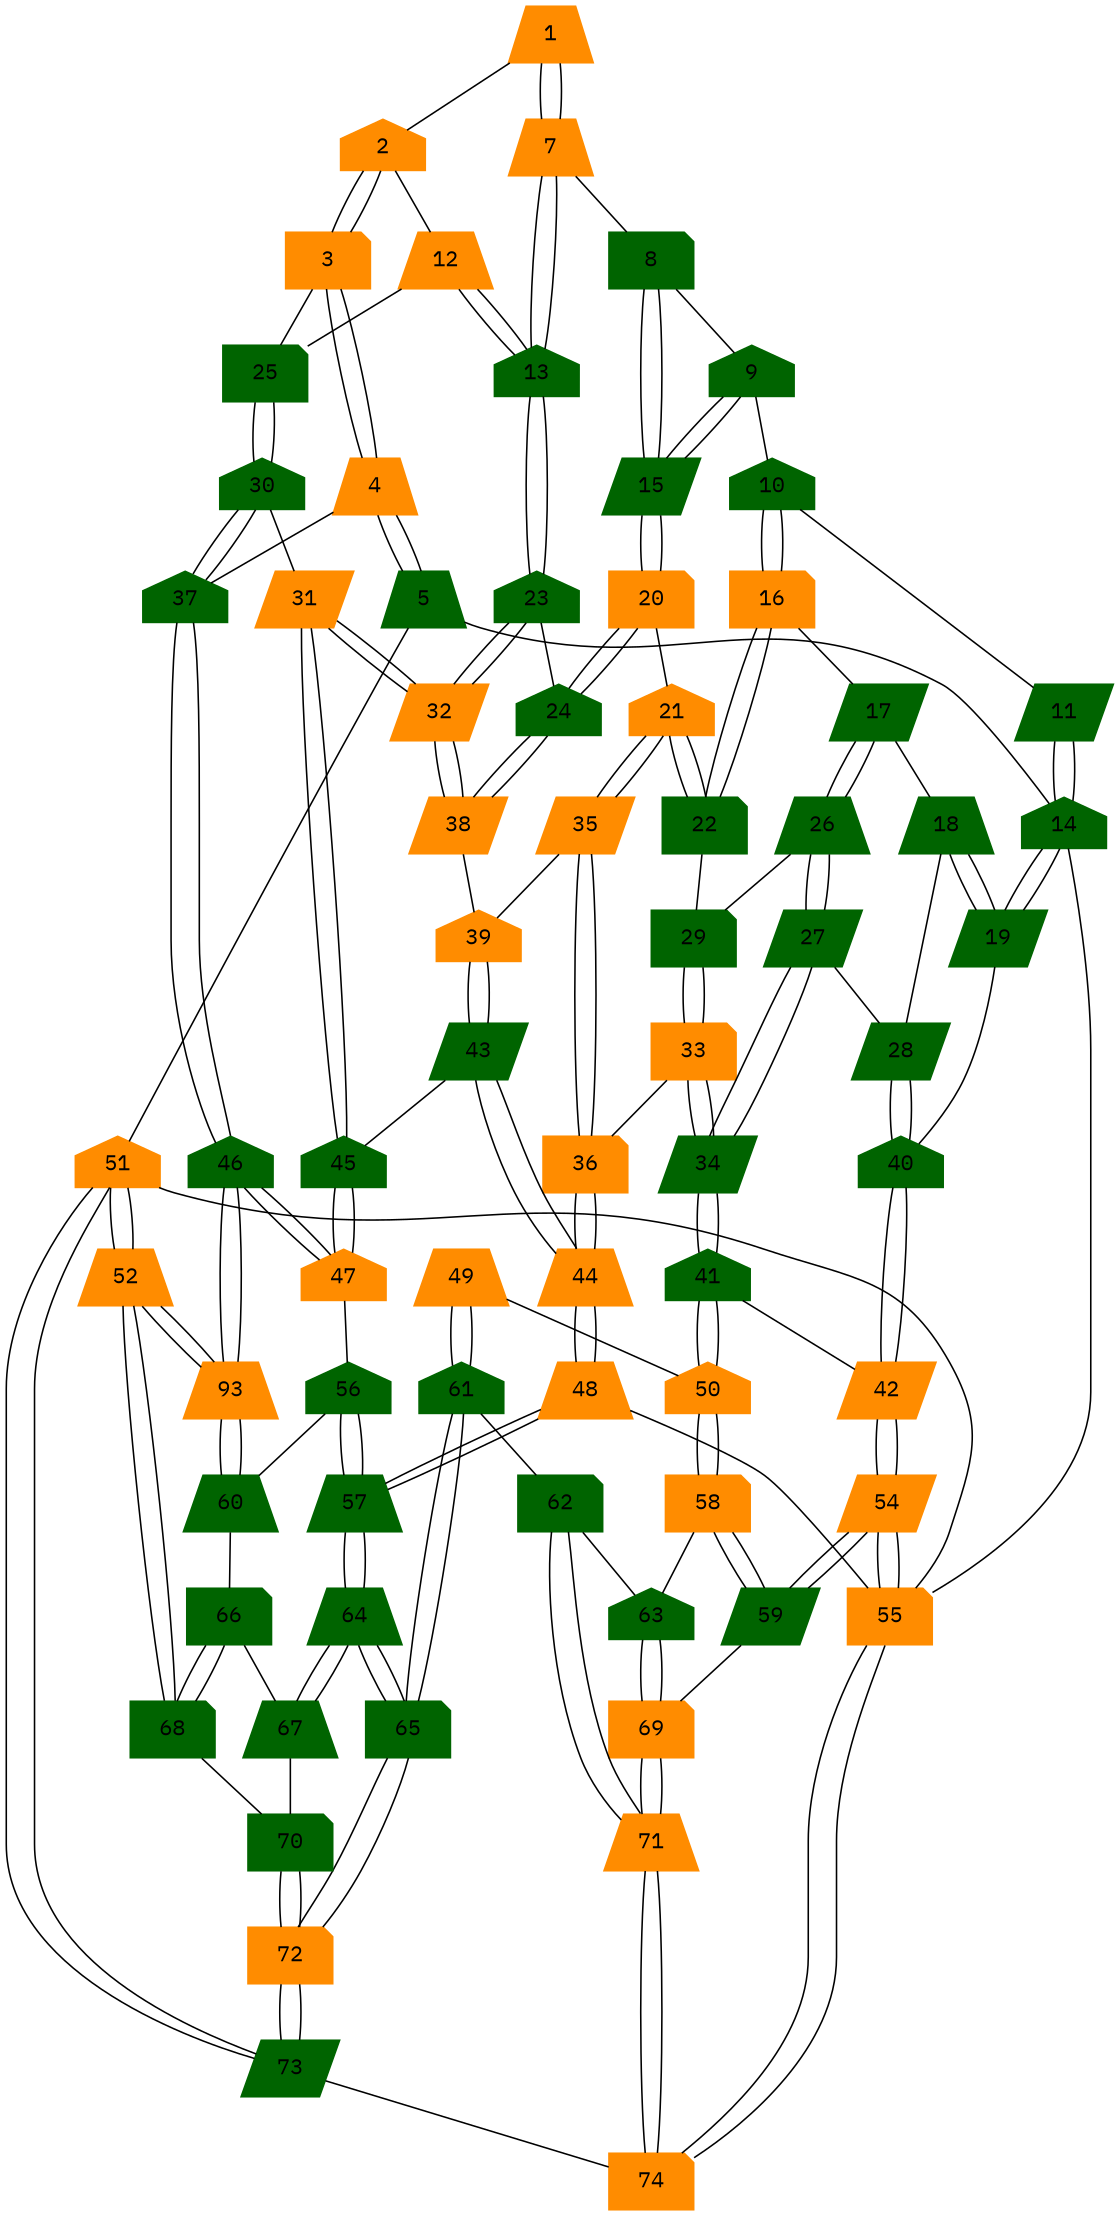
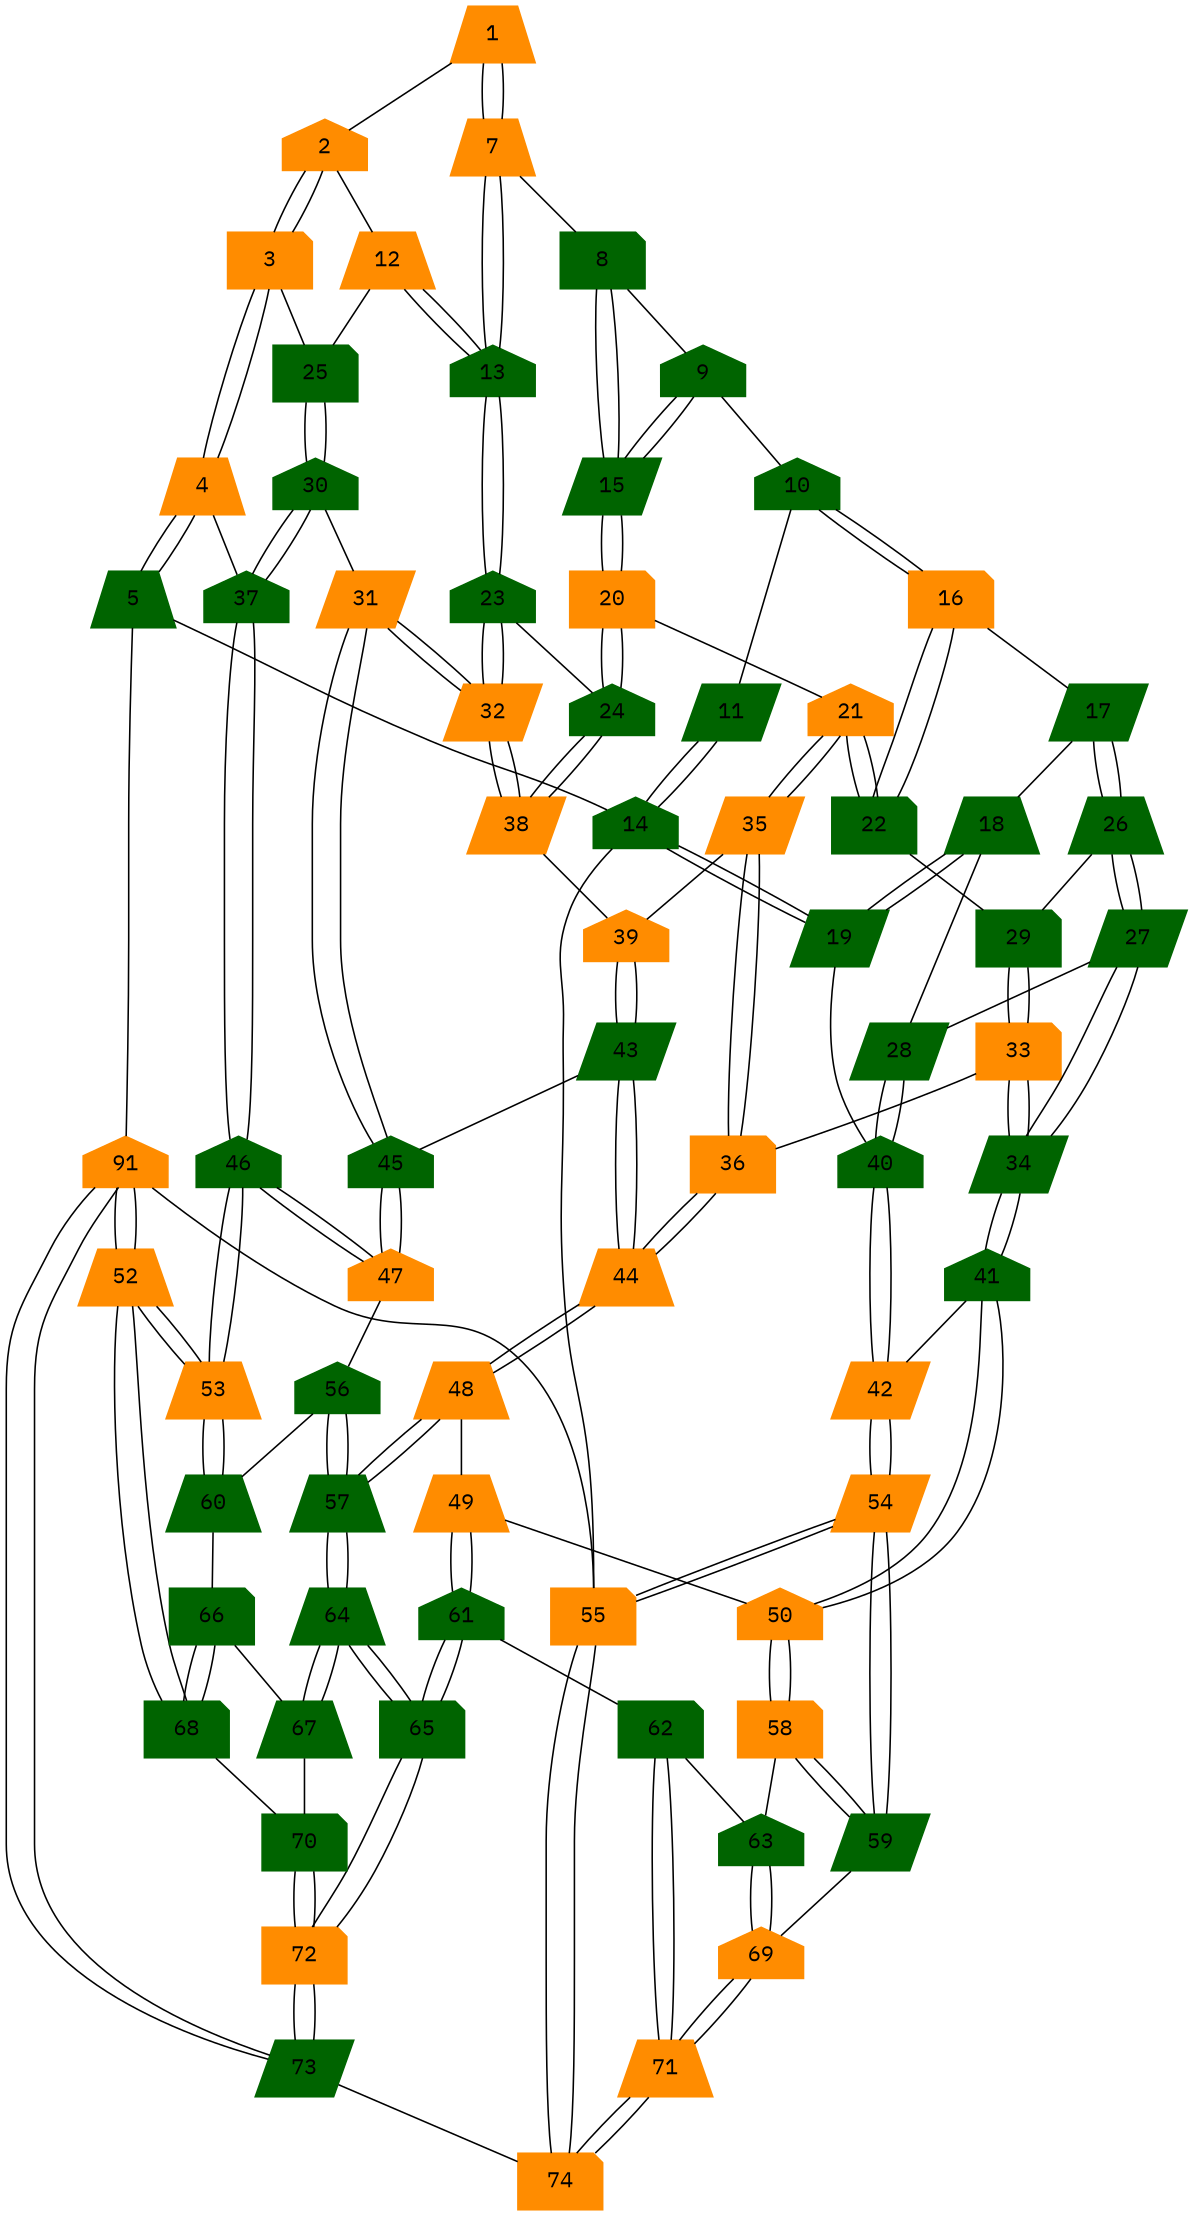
node "51": label "51" -> "91"
node "93": label "93" -> "53"
edge "48" -- "55": now "48" -- "49"
node "69": shape note -> house
